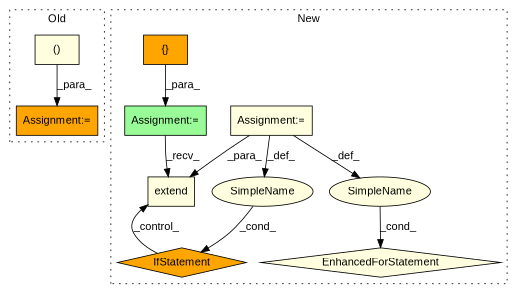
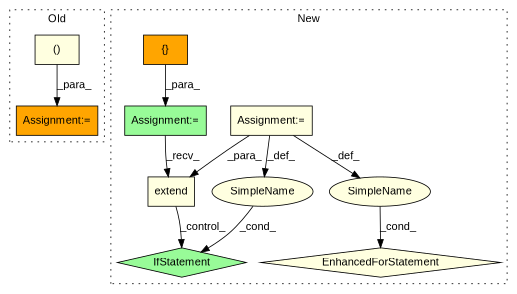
edge "IfStatement" -> "extend": reversed
node "IfStatement": fillcolor orange -> palegreen
